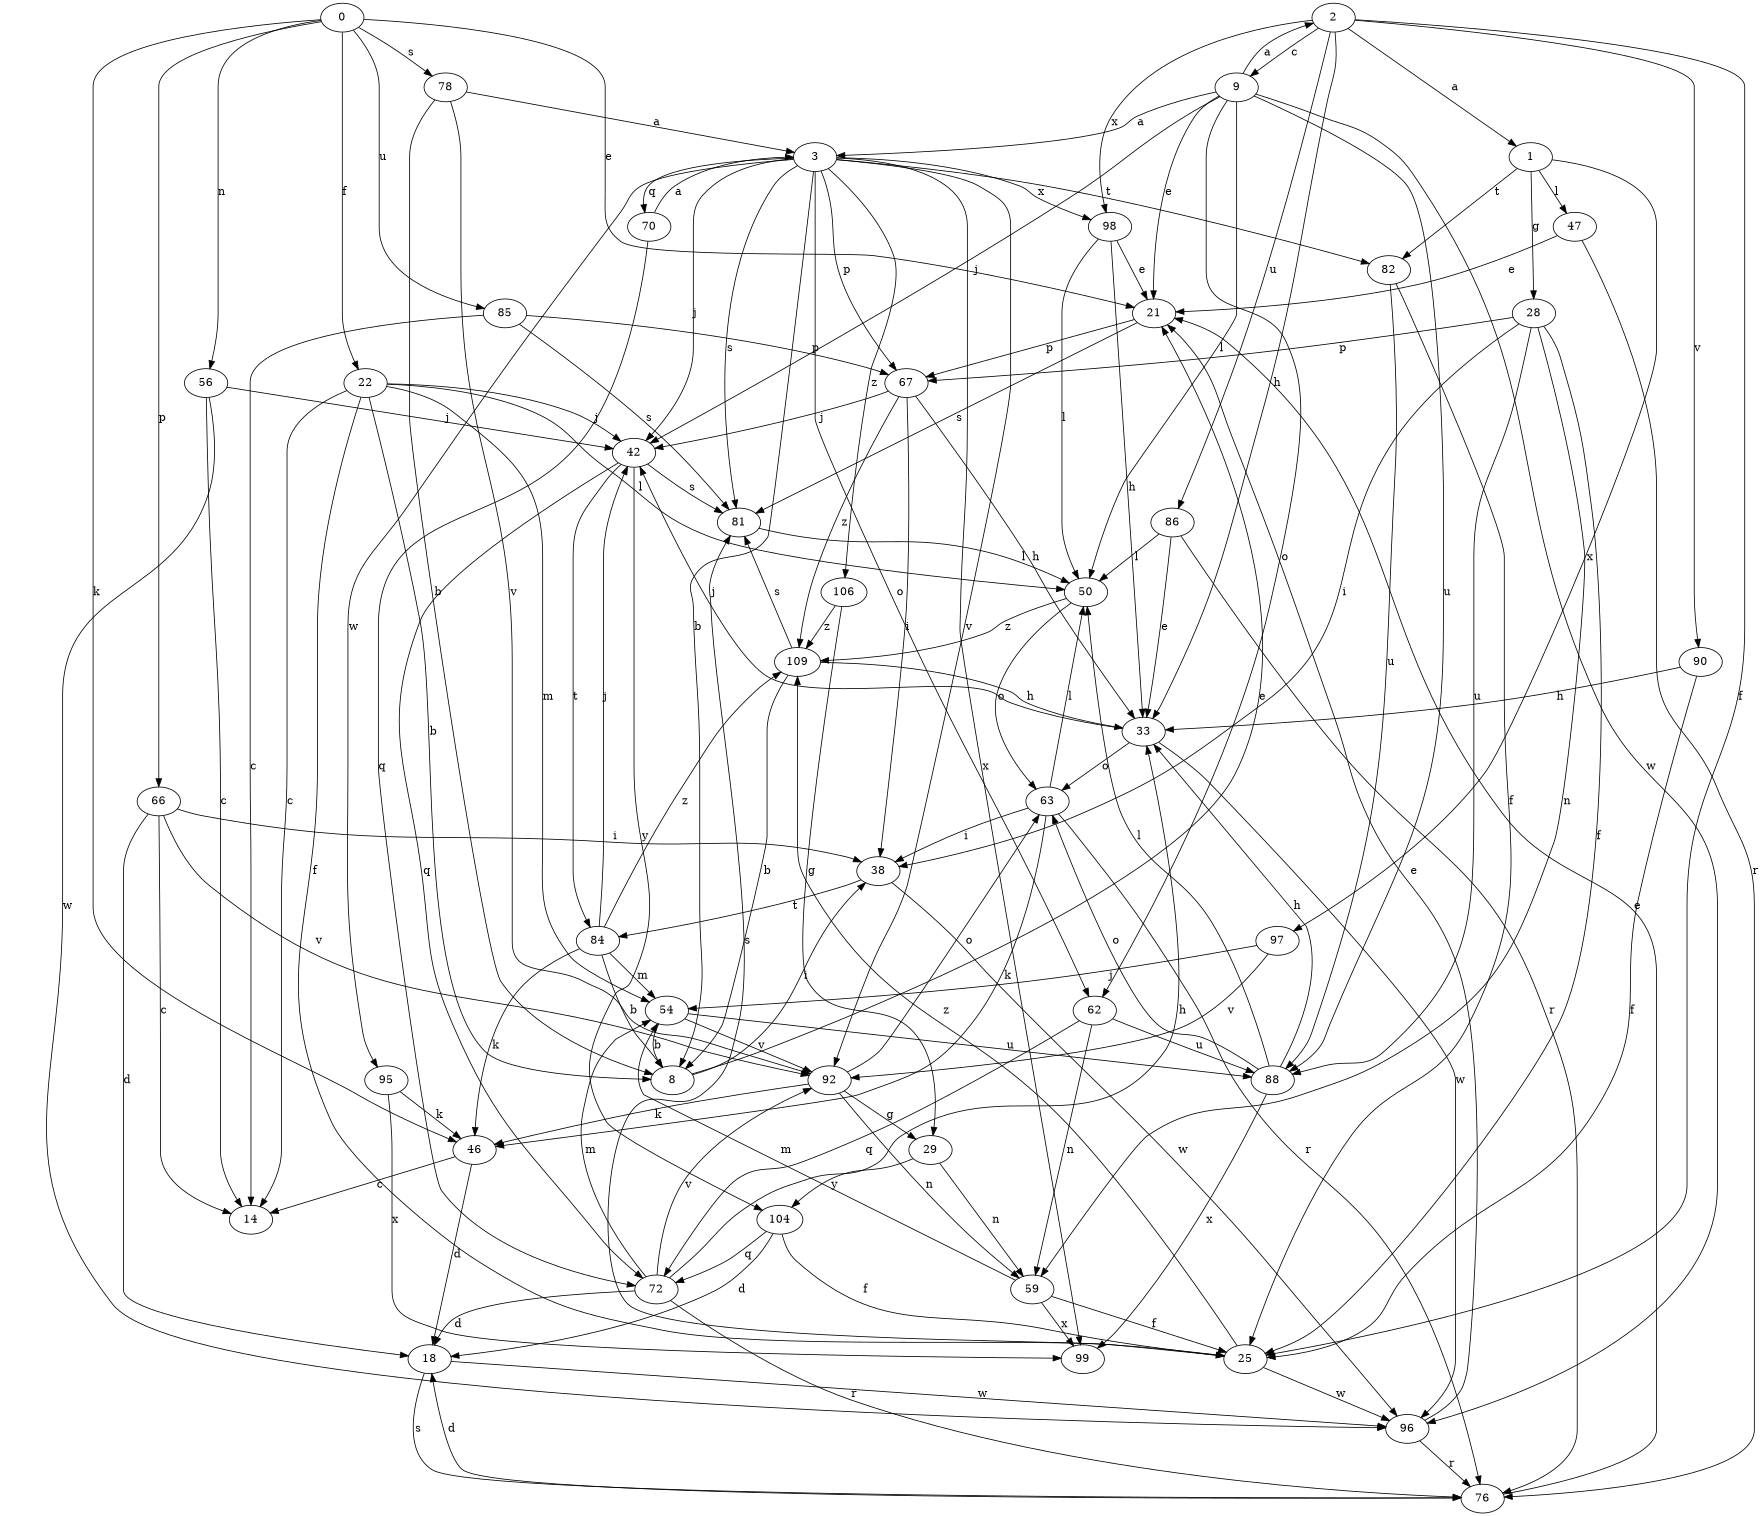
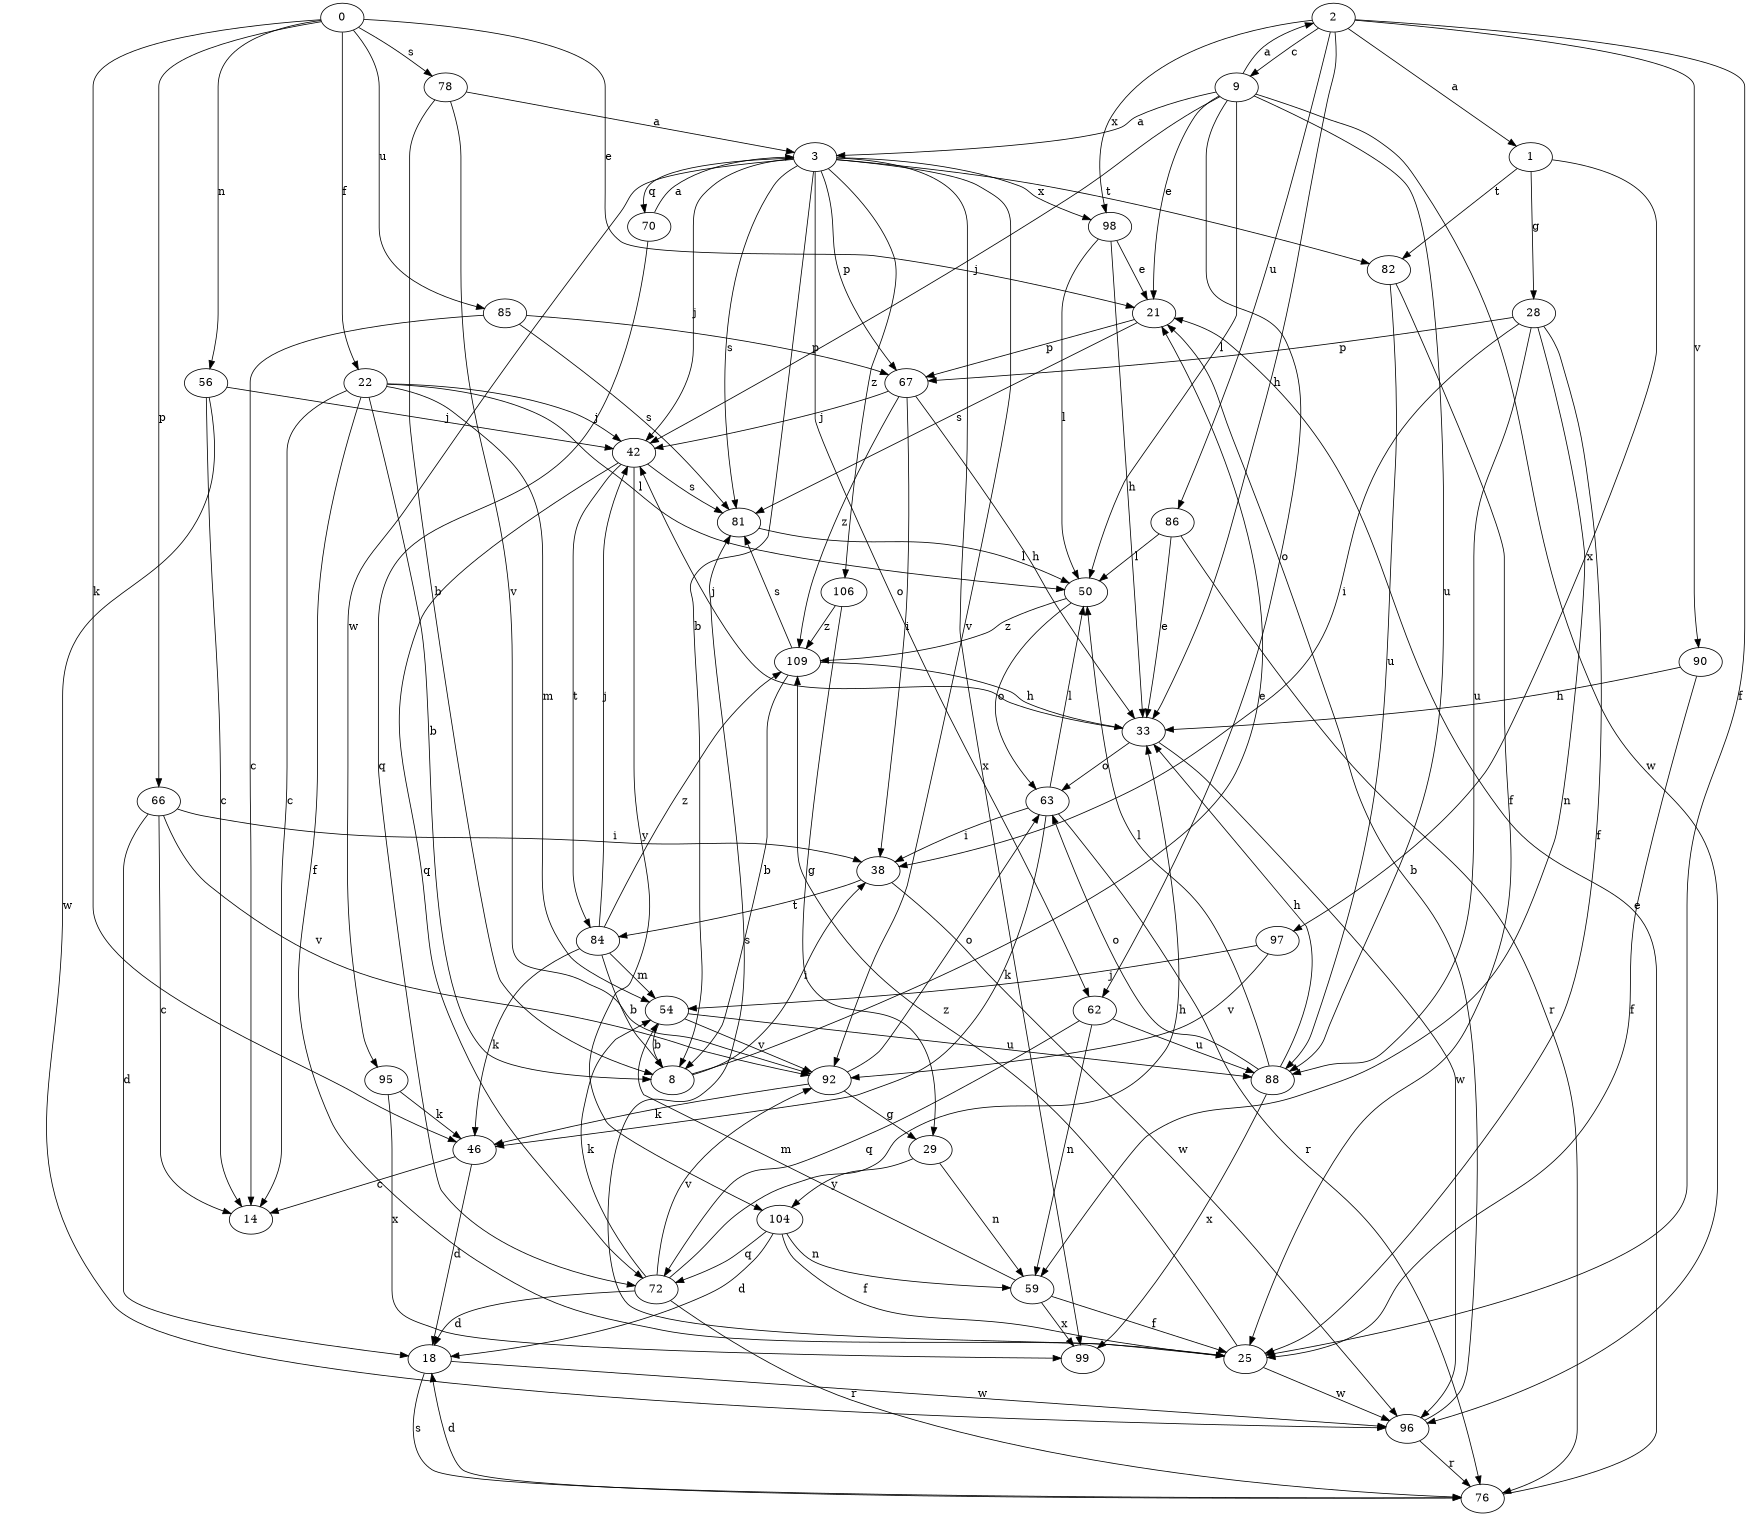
node "47": removed
edge "96" -> "21": label "e" -> "b"
edge "72" -> "54": label "m" -> "k"
edge "92" -> "59": now "104" -> "59"
